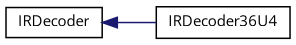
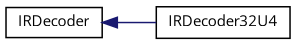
node "IRDecoder36U4": label "IRDecoder36U4" -> "IRDecoder32U4"
